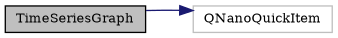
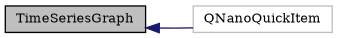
edge "TimeSeriesGraph" -> "QNanoQuickItem": reversed
